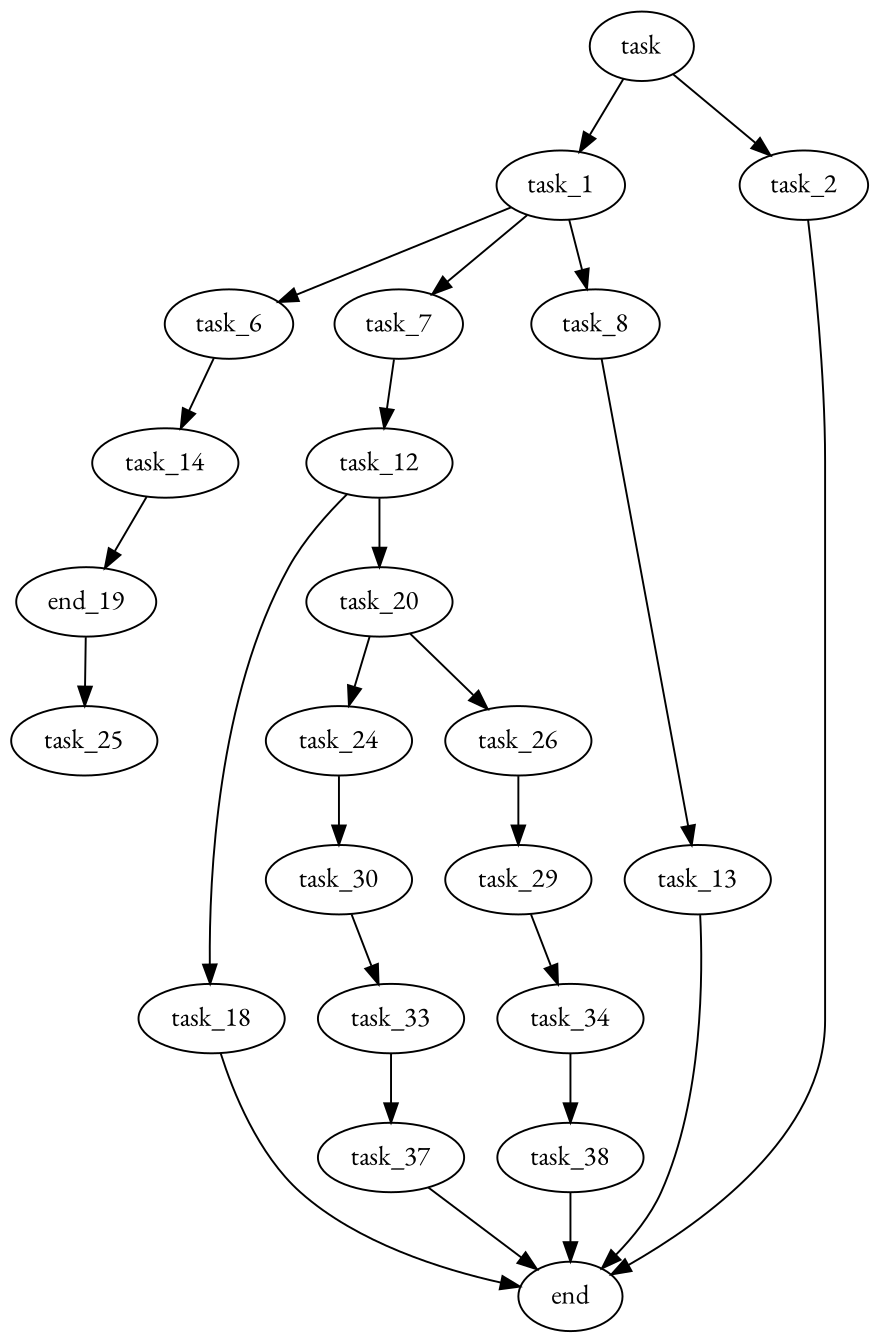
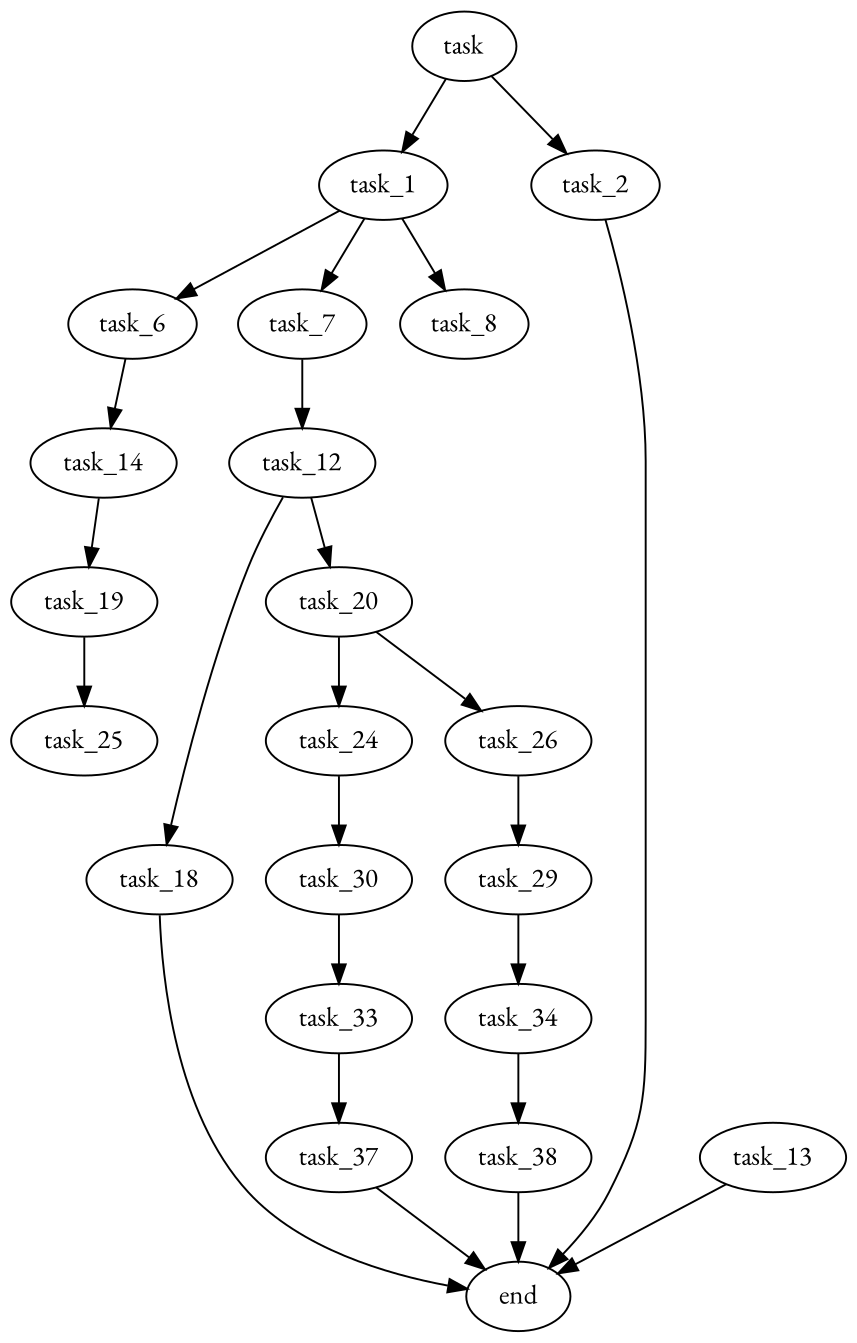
edge "task_8" -> "task_13": removed
node "end_19": label "end_19" -> "task_19"
